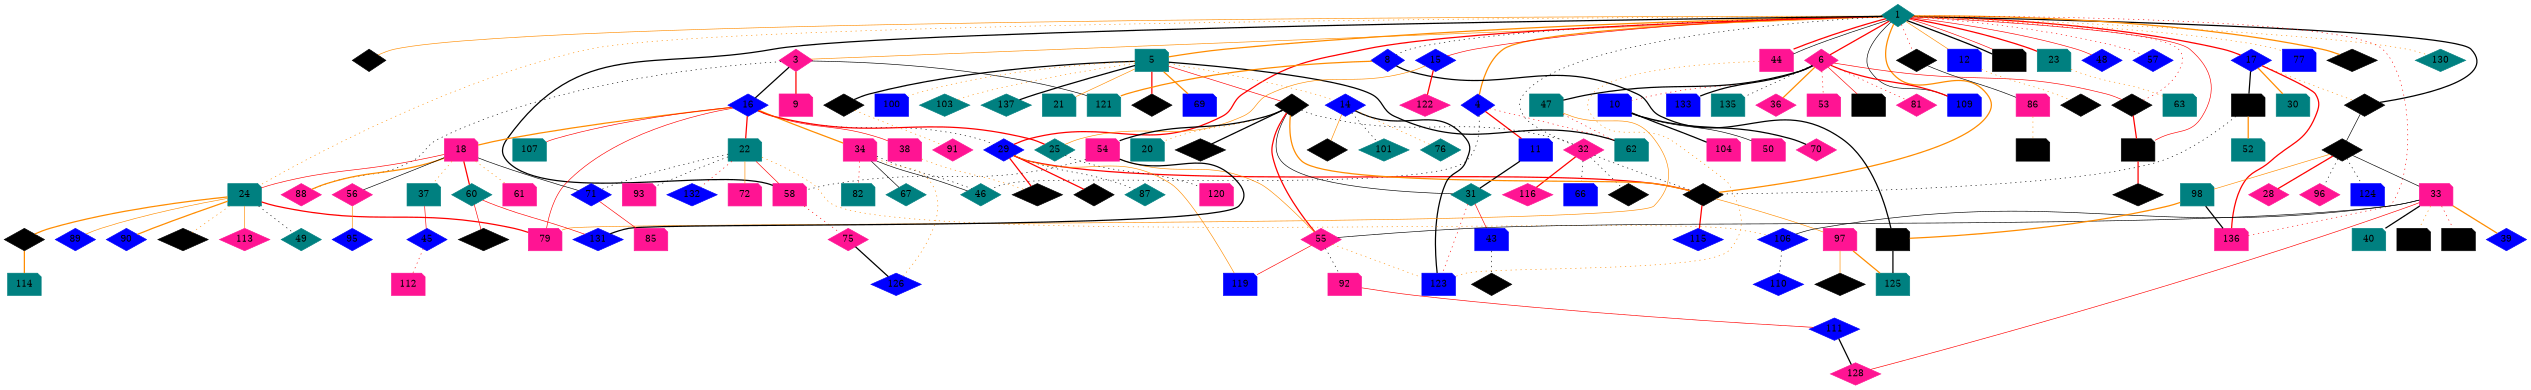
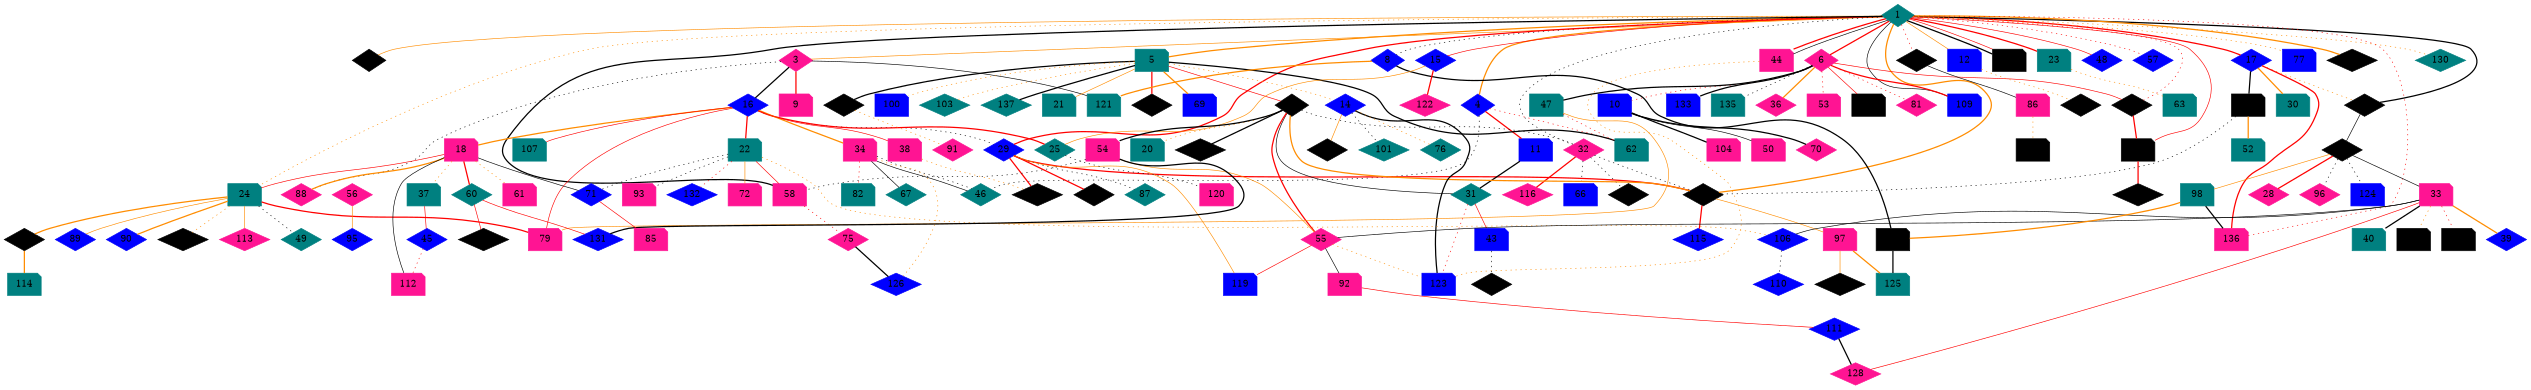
edge "18" -- "56": now "18" -- "112"
edge "55" -- "92": style dotted -> solid
